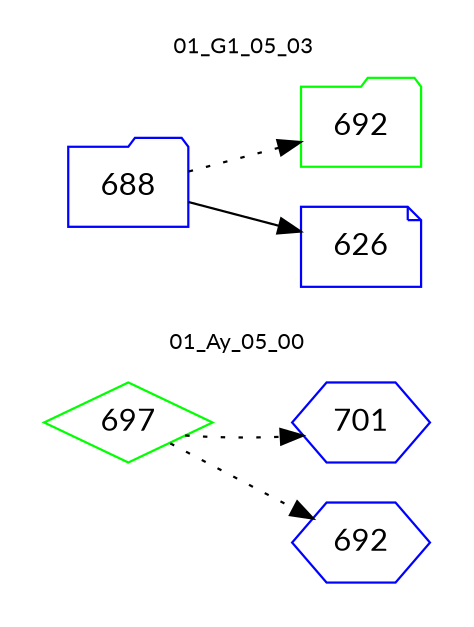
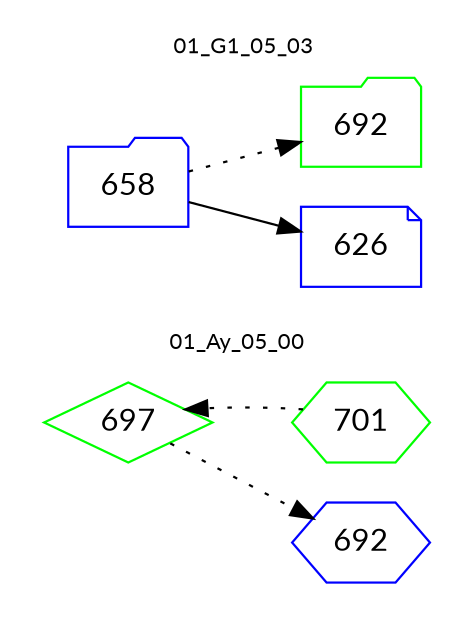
node "688": label "688" -> "658"
node "701": color blue -> green
edge "697" -> "701": reversed
